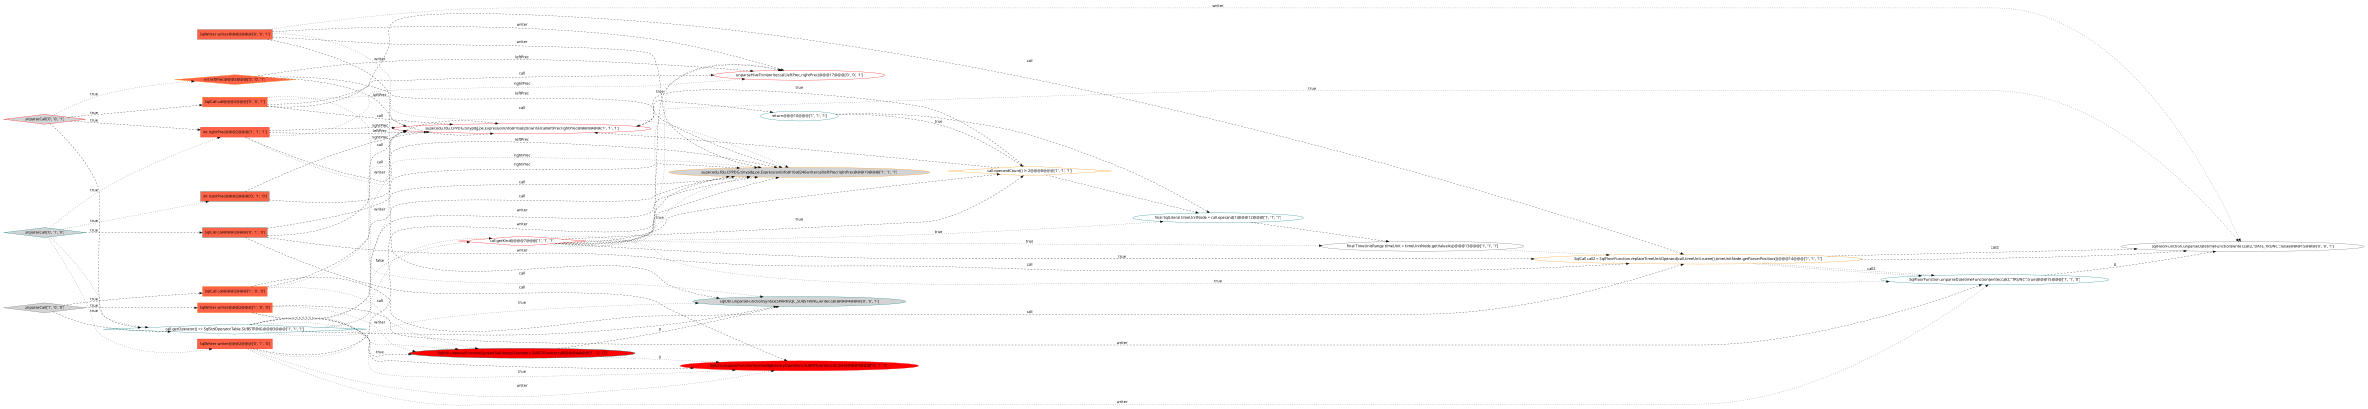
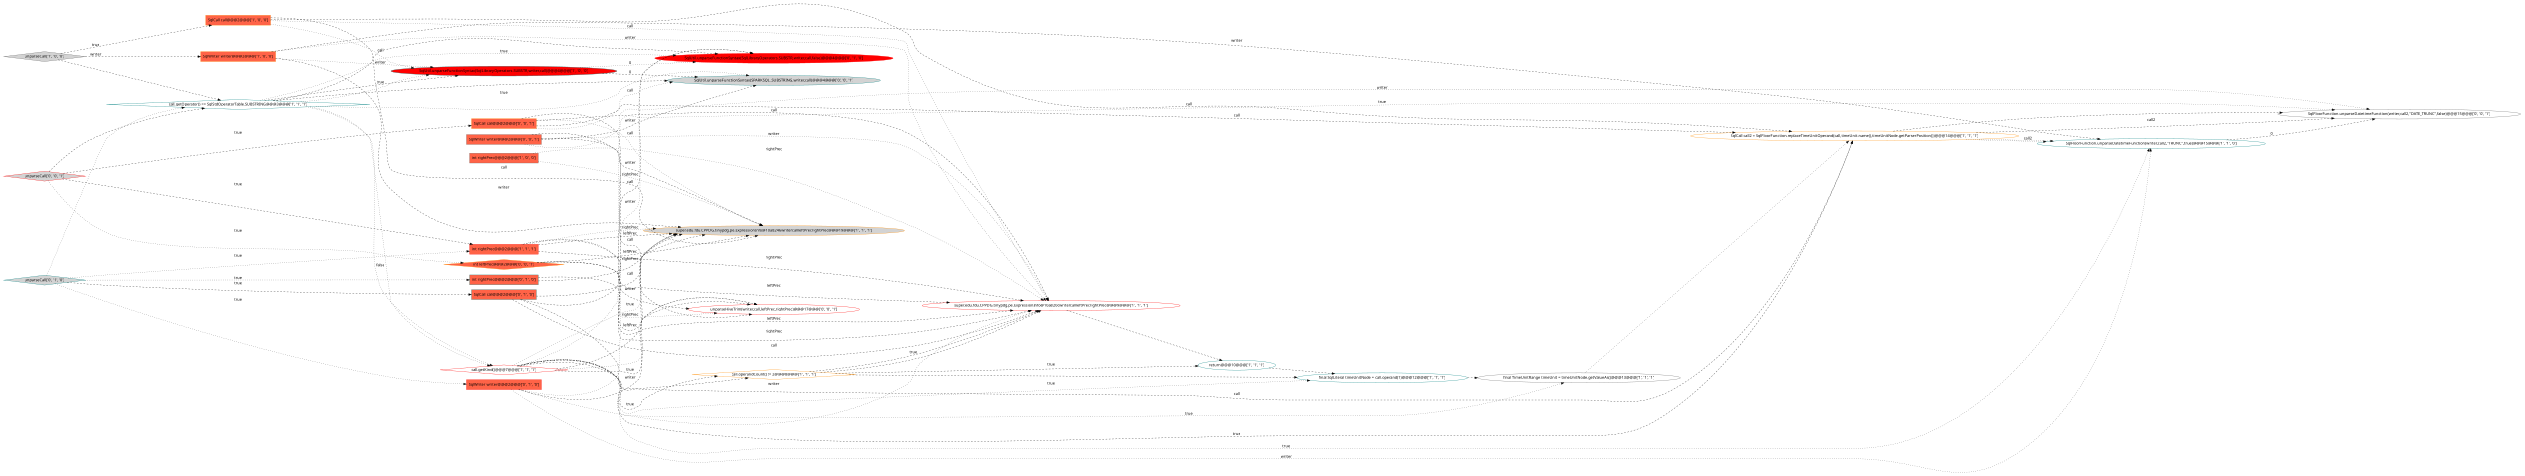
edge "return@@@10@@@['1', '1', '1']" -> "call.operandCount() != 2@@@8@@@['1', '1', '1']": reversed
node "int rightPrec@@@2@@@['1', '0', '0']": added
edge "unparseCall['1', '0', '0']" -> "SqlWriter writer@@@2@@@['1', '0', '0']": label "true" -> "writer"
